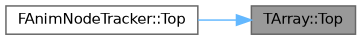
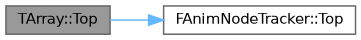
edge "FAnimNodeTracker::Top" -> "TArray::Top": reversed
